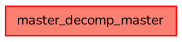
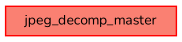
node "master_decomp_master": label "master_decomp_master" -> "jpeg_decomp_master"
